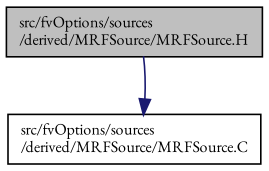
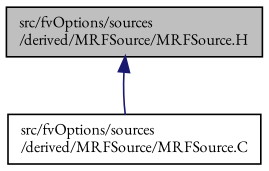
edge "src/fvOptions/sources /derived/MRFSource/MRFSource.H" -> "src/fvOptions/sources /derived/MRFSource/MRFSource.C": reversed
